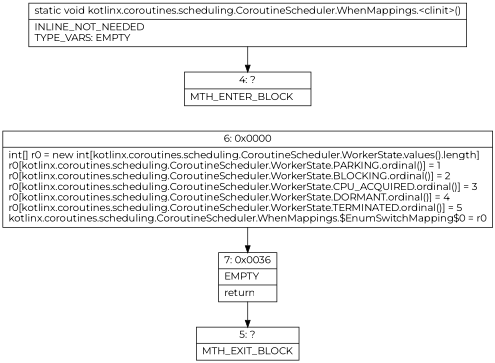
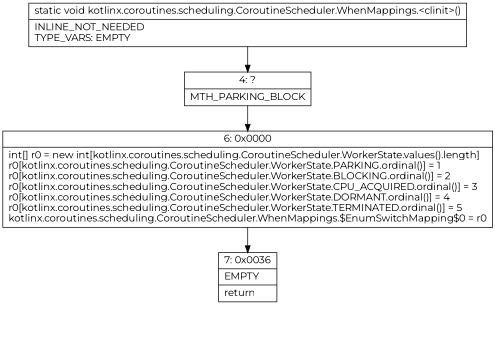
node "4: ?": text "MTH_ENTER_BLOCK" -> "MTH_PARKING_BLOCK"
edge "4: ?" -> "6: 0x0000": added
node "5: ?": removed
